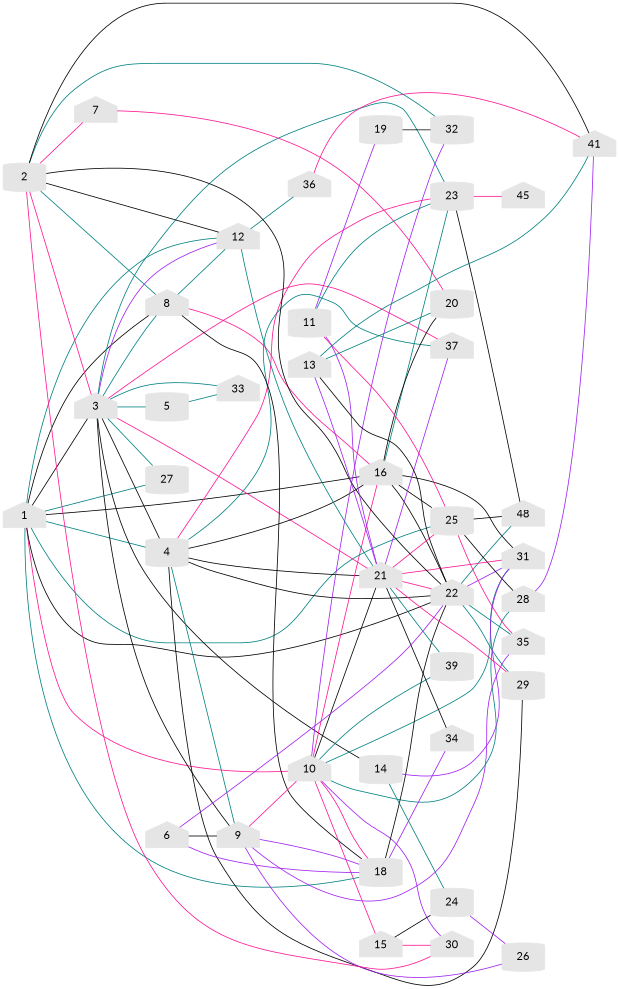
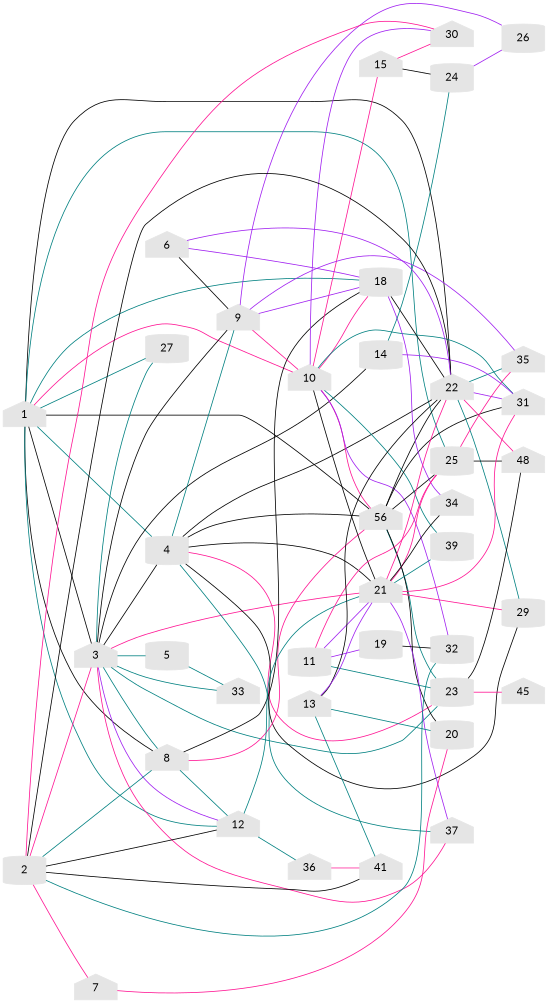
node "16": label "16" -> "56"
edge "48" -- "22": color teal -> deeppink
node "28": removed
